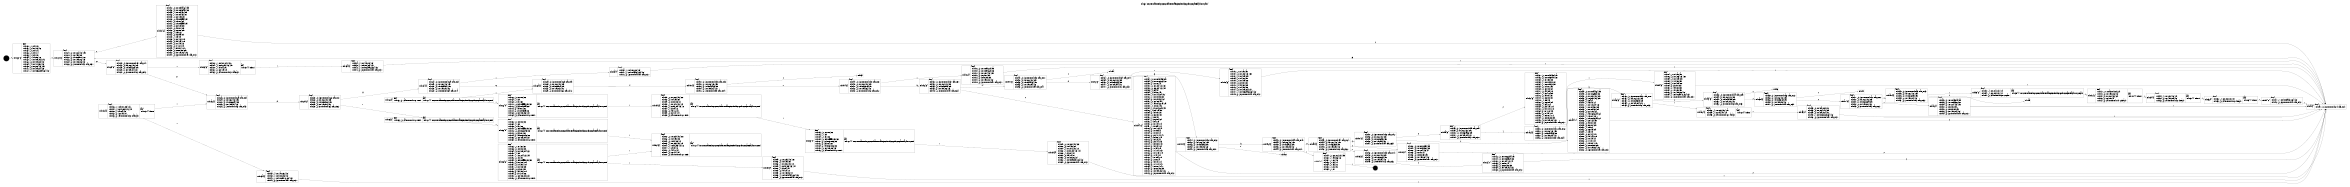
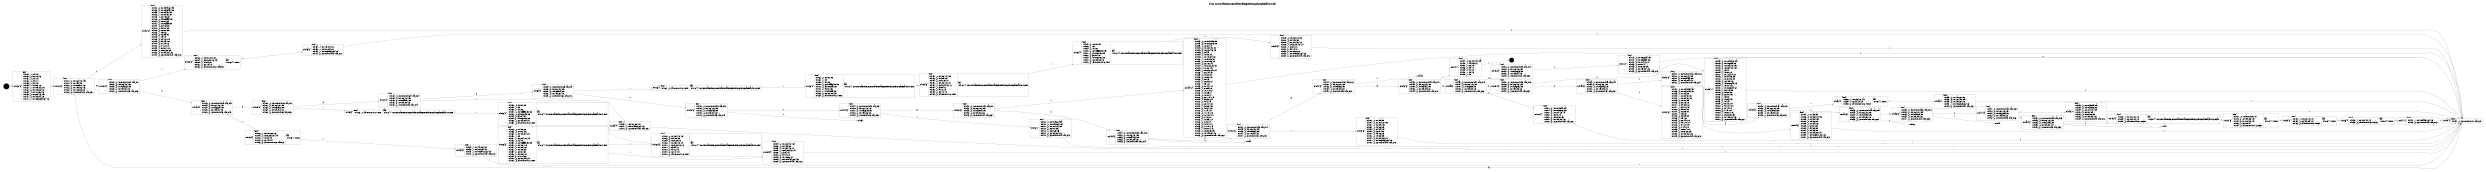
edge "0x401c63 [5]" -> "0x4018ea [22]": reversed
edge "0x401d23 [23]" -> "0x4018a8 [22]": reversed
